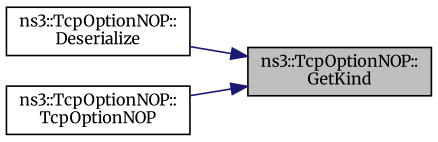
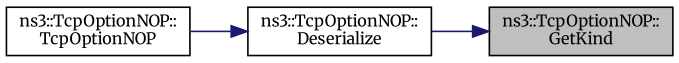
edge "ns3::TcpOptionNOP:: TcpOptionNOP" -> "ns3::TcpOptionNOP:: GetKind": now "ns3::TcpOptionNOP:: TcpOptionNOP" -> "ns3::TcpOptionNOP:: Deserialize"
